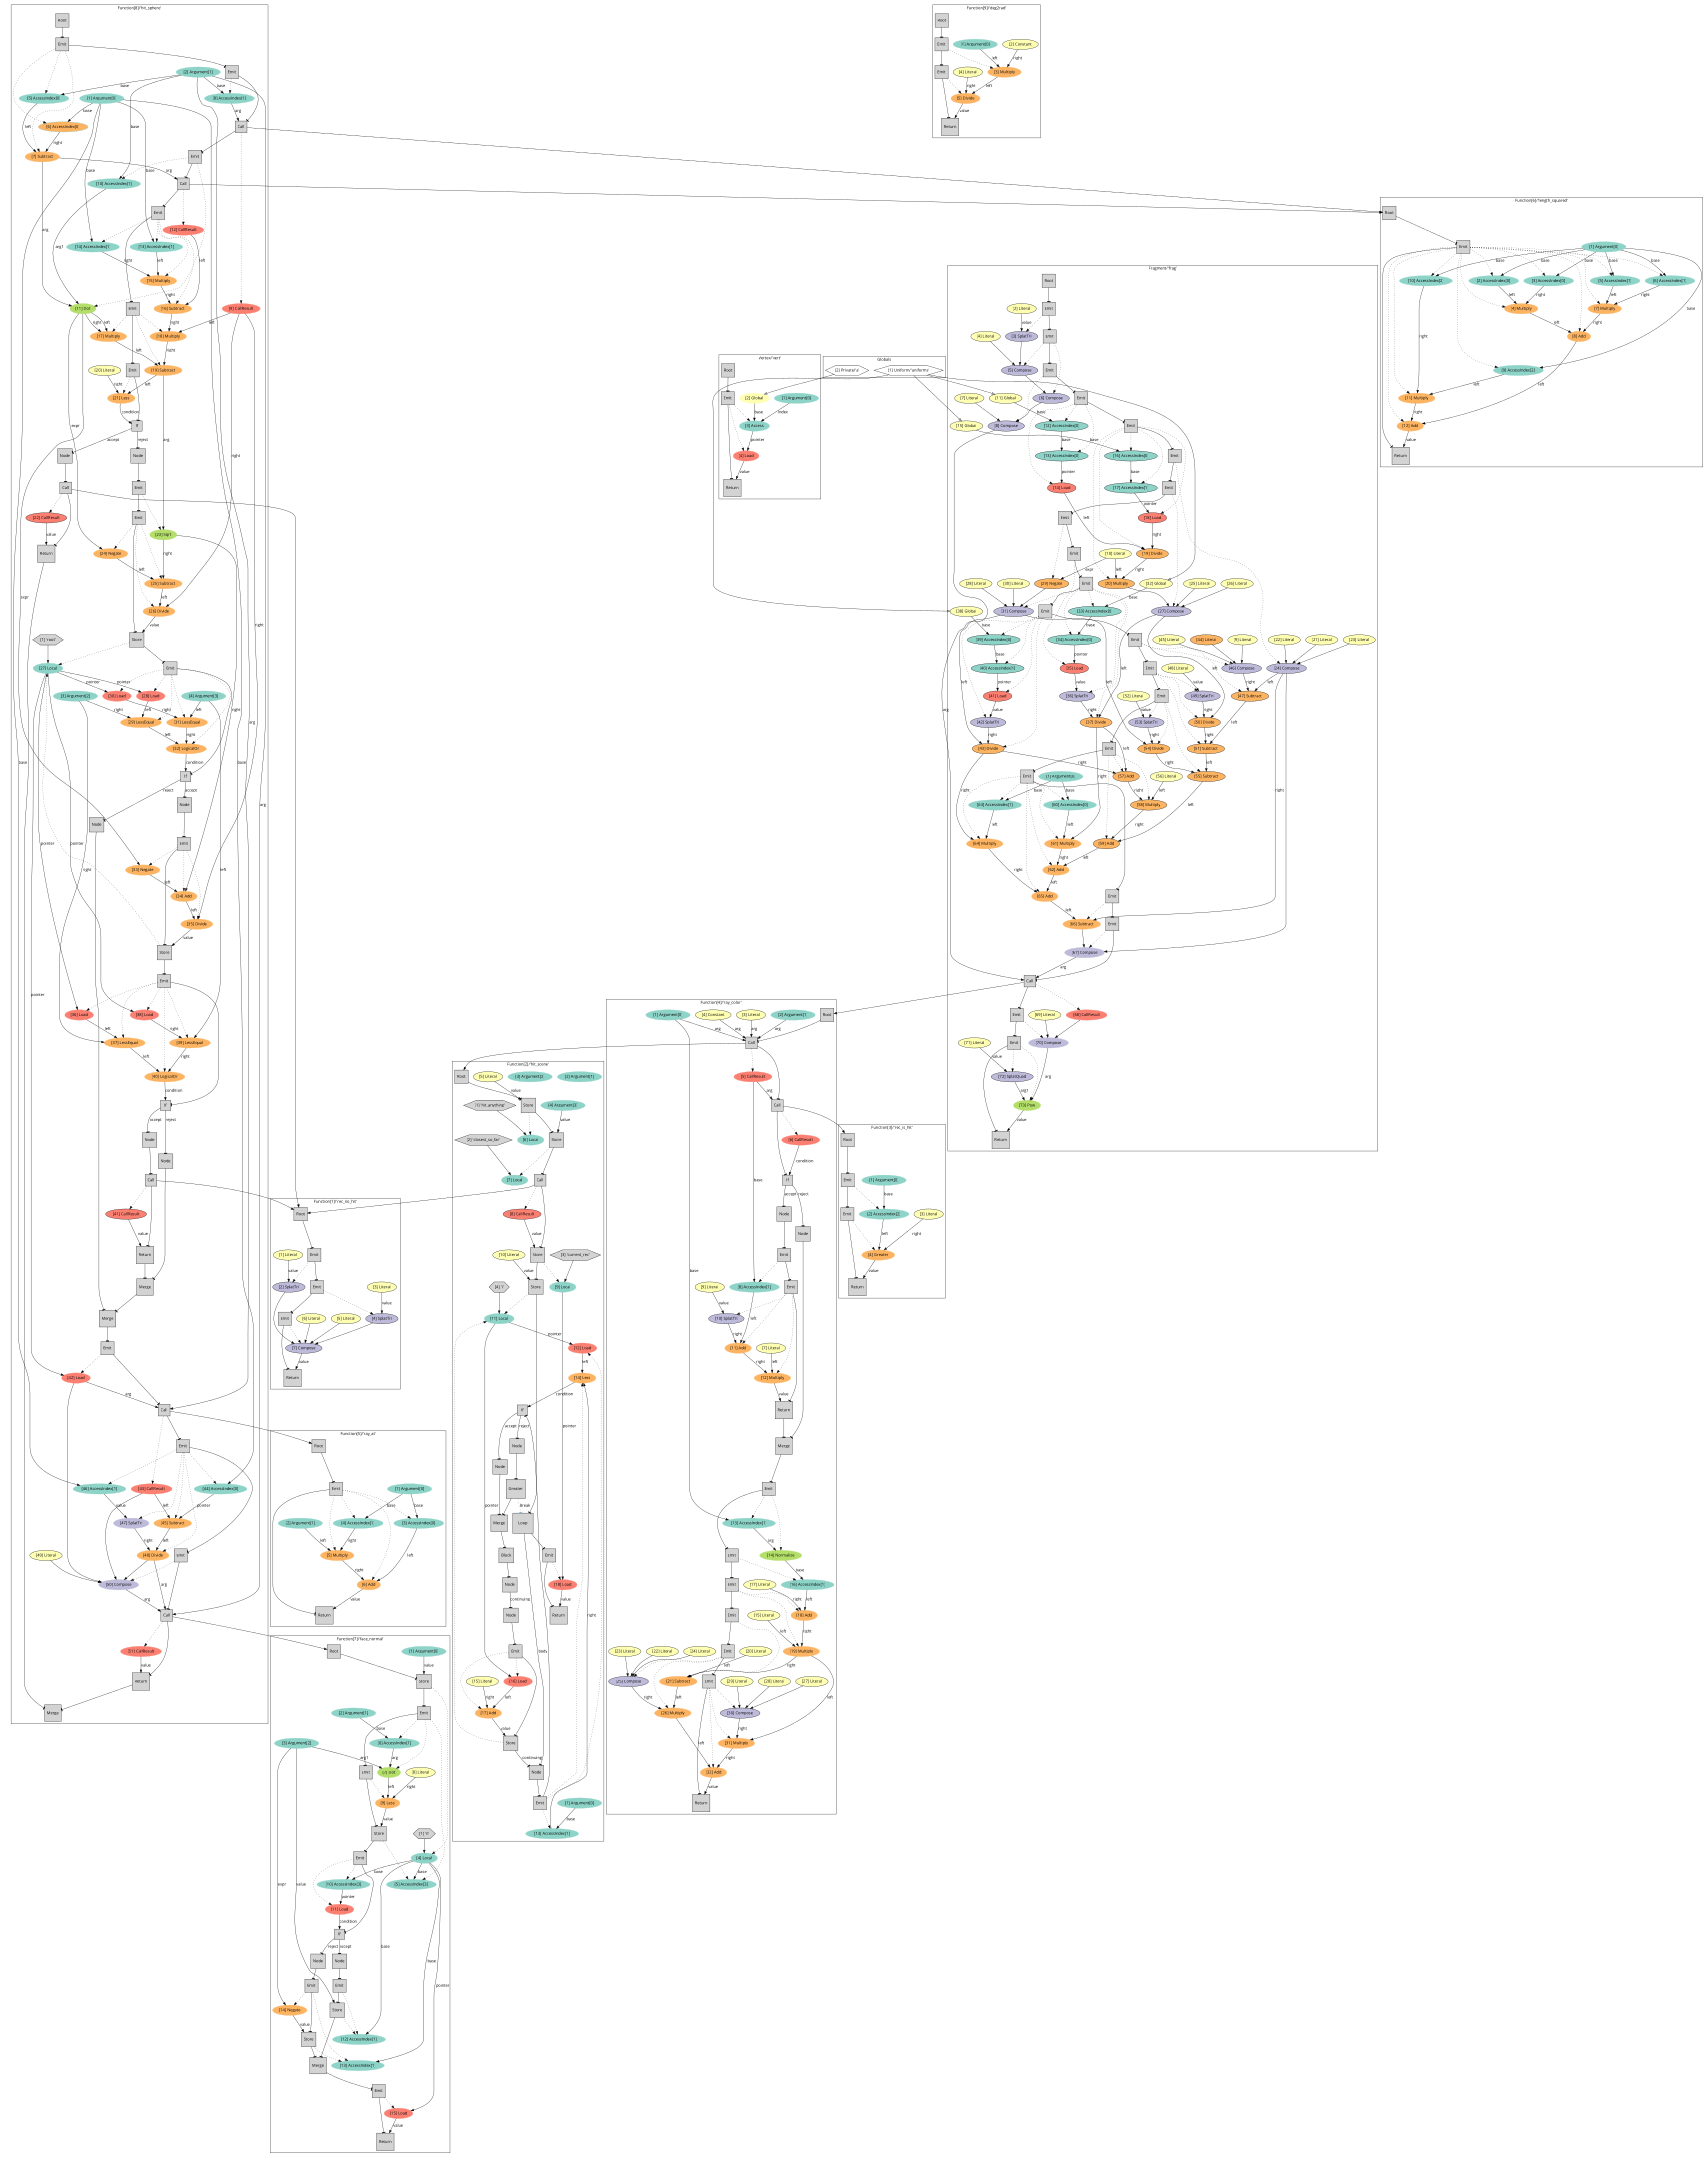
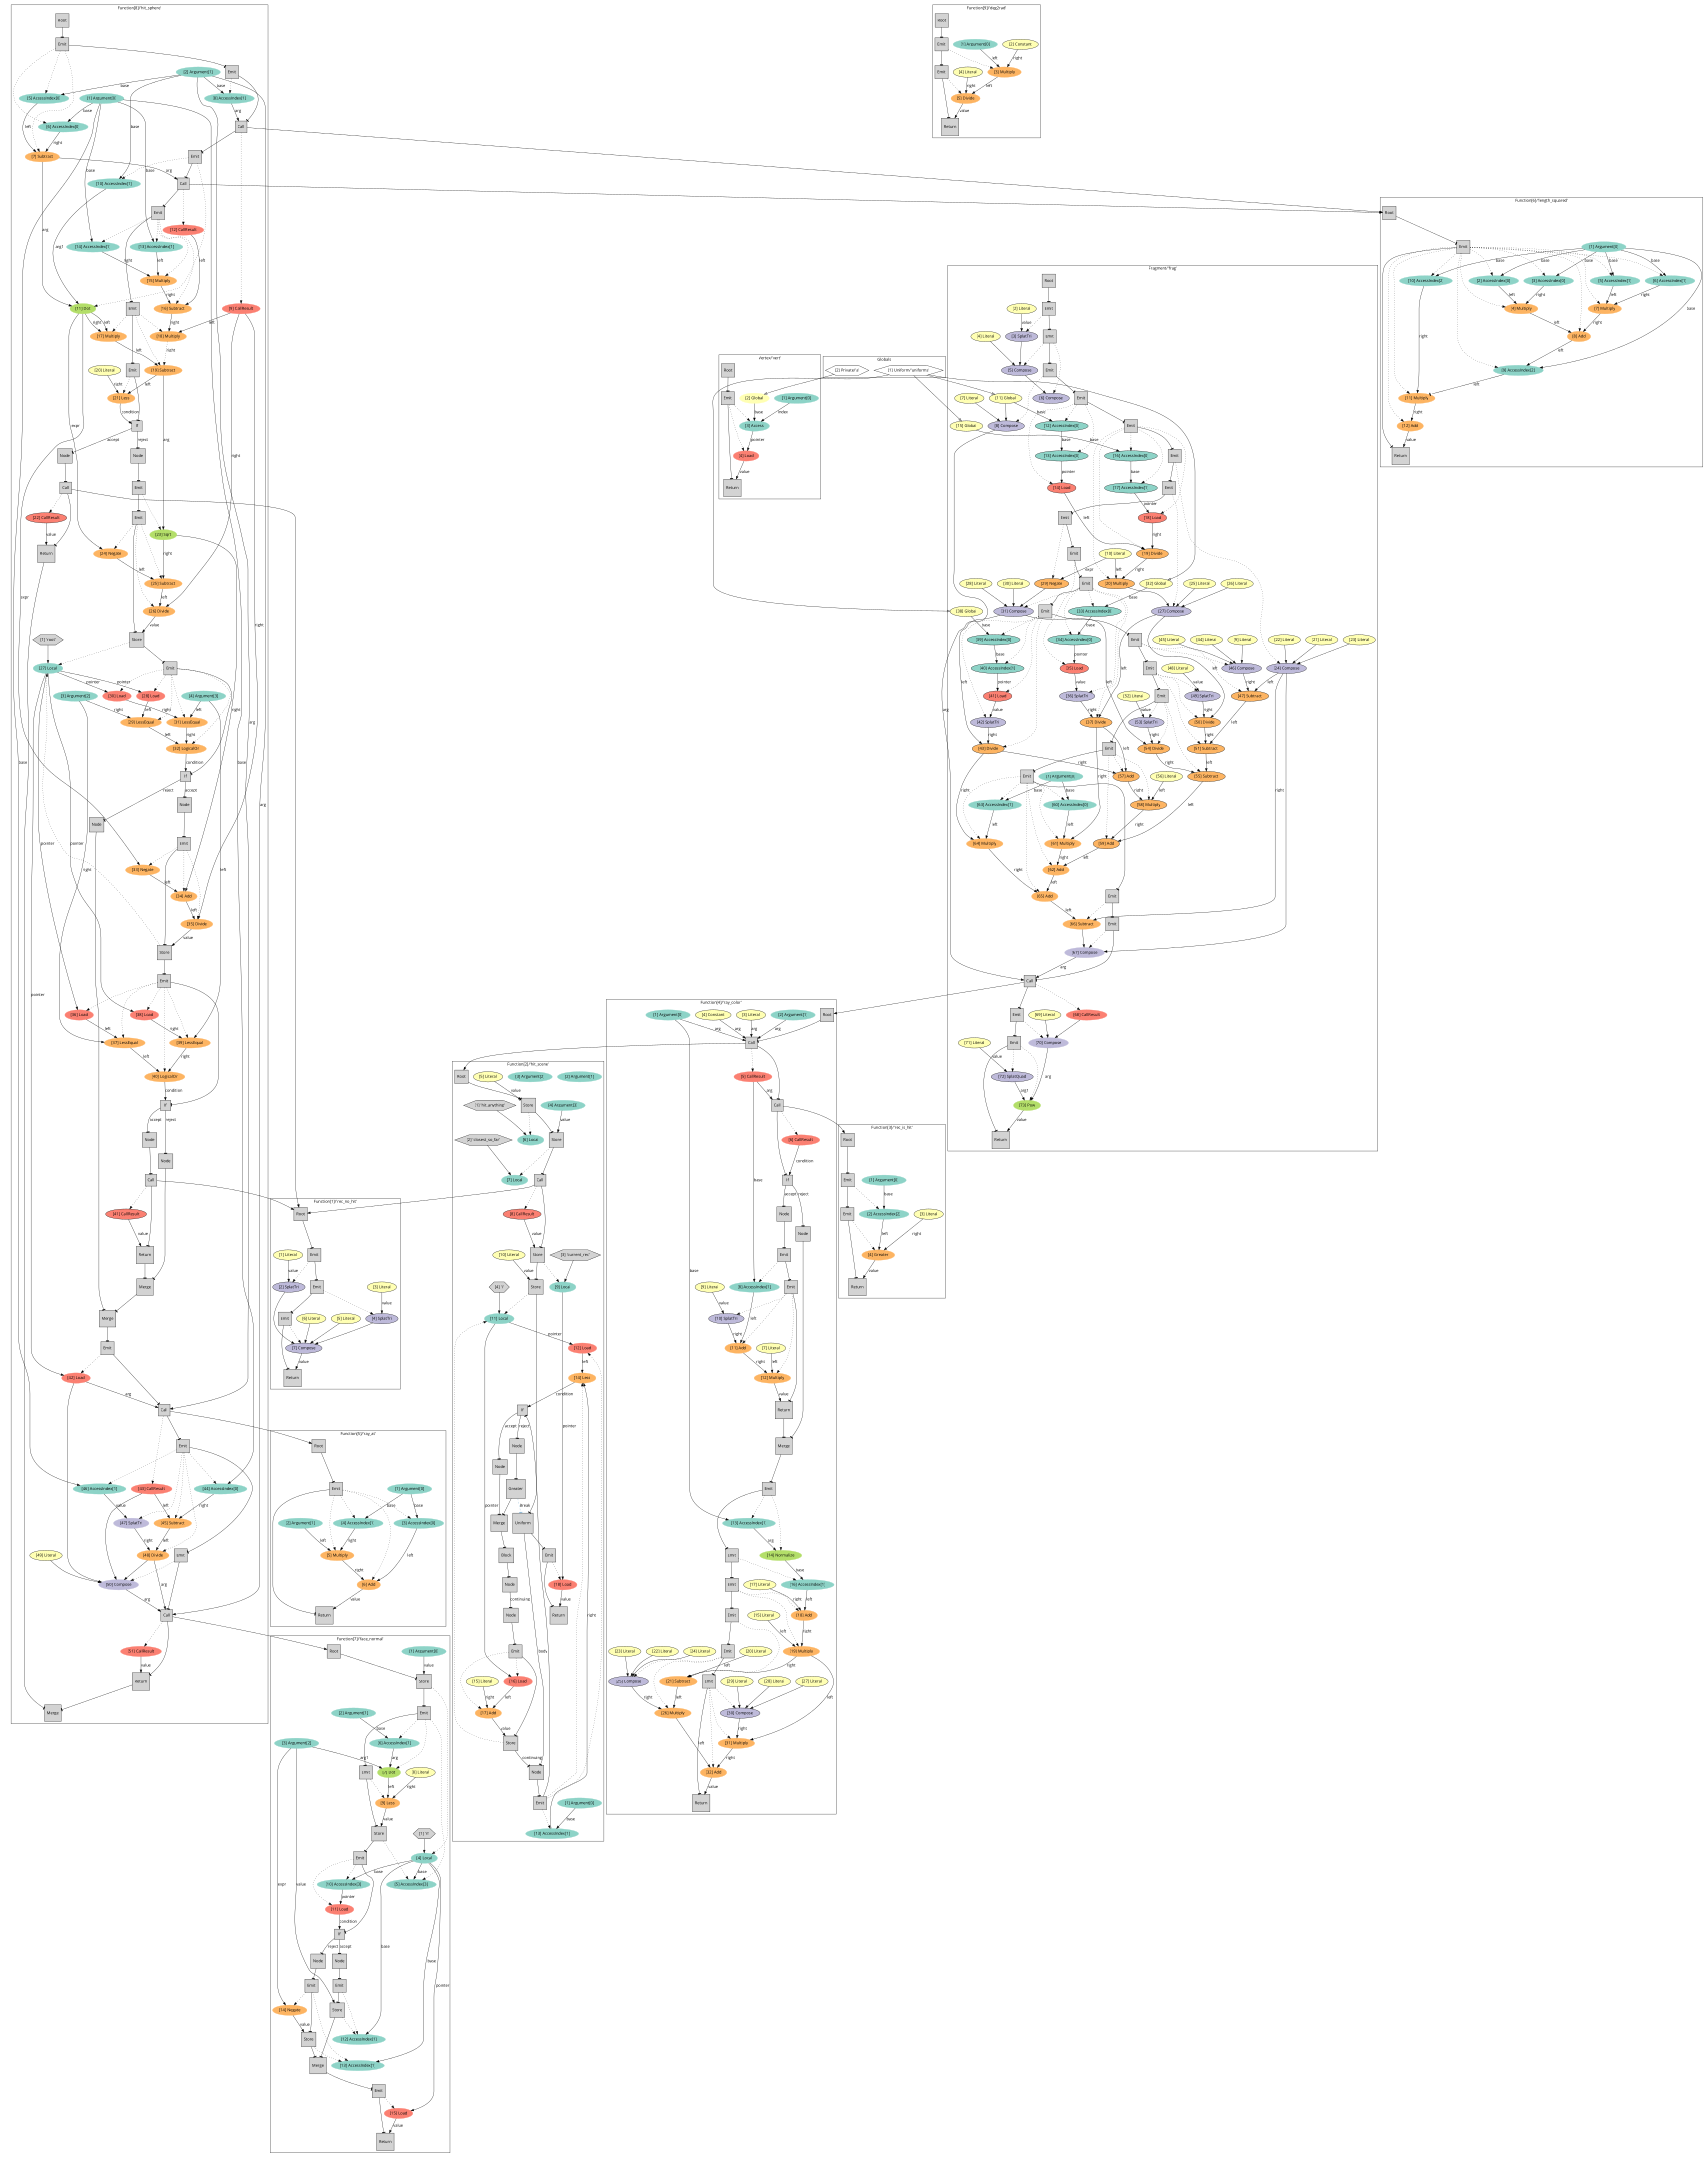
node "[6] AccessIndex[0]": fillcolor #fdb462 -> #8dd3c7
edge "[18] Multiply" -> "[19] Subtract": style solid -> dotted
edge "[9] AccessIndex[2]" -> "[11] Multiply": arrowhead normal -> tee
edge "[8] Add" -> "[12] Add": now "[8] Add" -> "[9] AccessIndex[2]"
edge "[6] Compose" -> "[8] Compose": now "[11] Global" -> "[8] Compose"
node "[44] Literal": fillcolor #fdb462 -> #ffffb3
edge "[44] AccessIndex[0]" -> "[45] Subtract": label "pointer" -> "right"
node "Loop": label "Loop" -> "Uniform"
